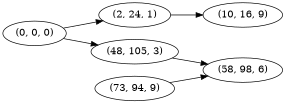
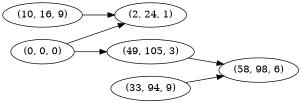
edge "(2, 24, 1)" -> "(10, 16, 9)": reversed
node "(48, 105, 3)": label "(48, 105, 3)" -> "(49, 105, 3)"
node "(73, 94, 9)": label "(73, 94, 9)" -> "(33, 94, 9)"
